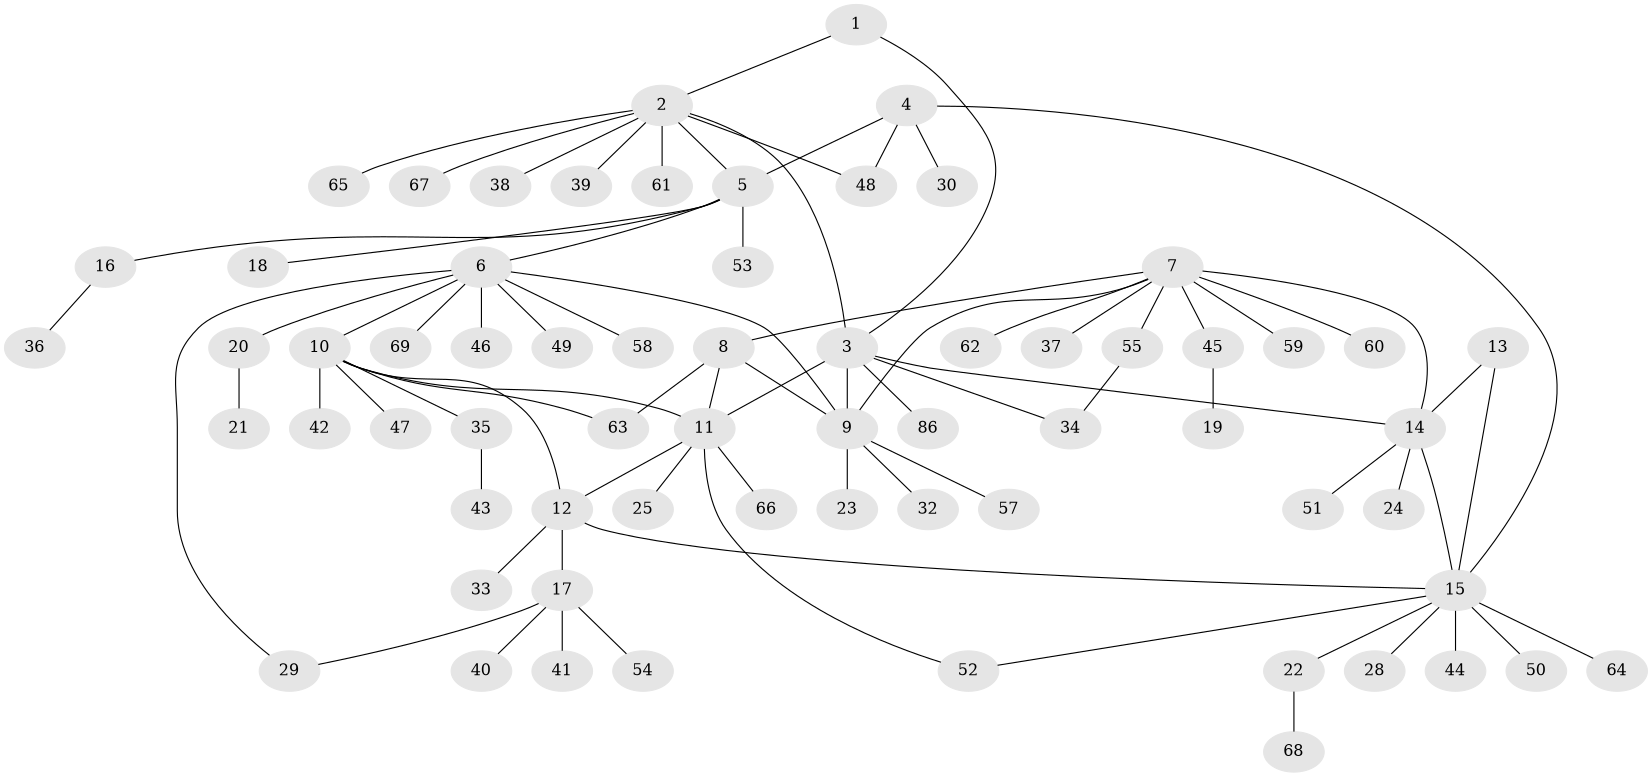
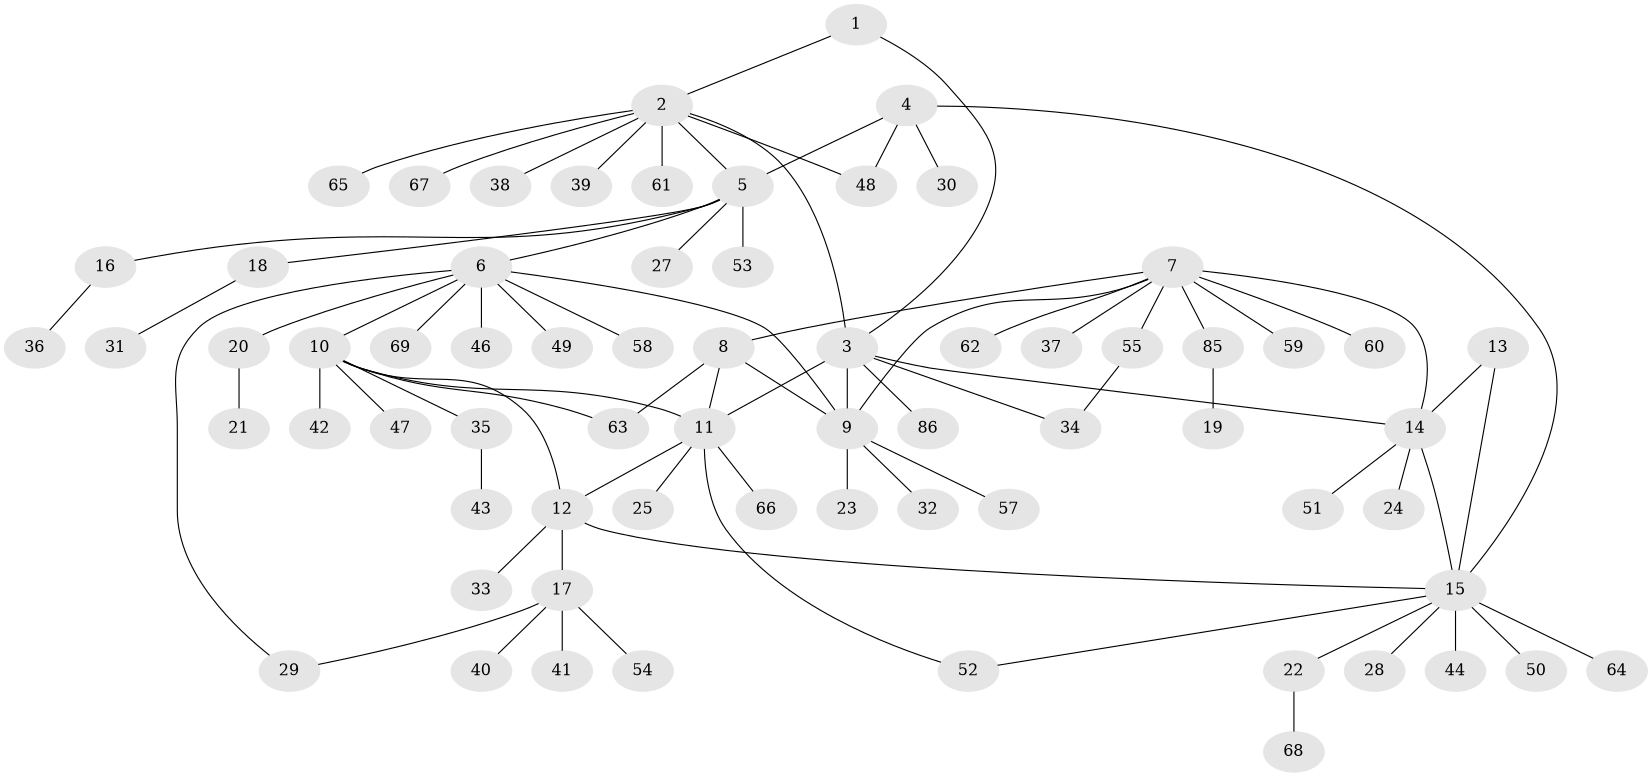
node "27": added
node "31": added
node "45": label "45" -> "85"
